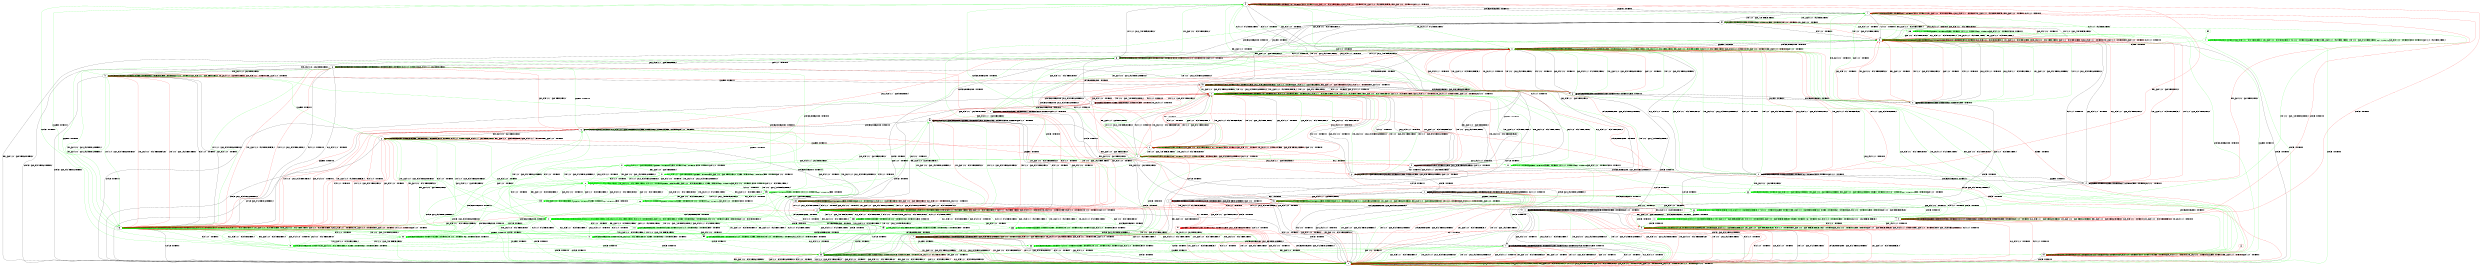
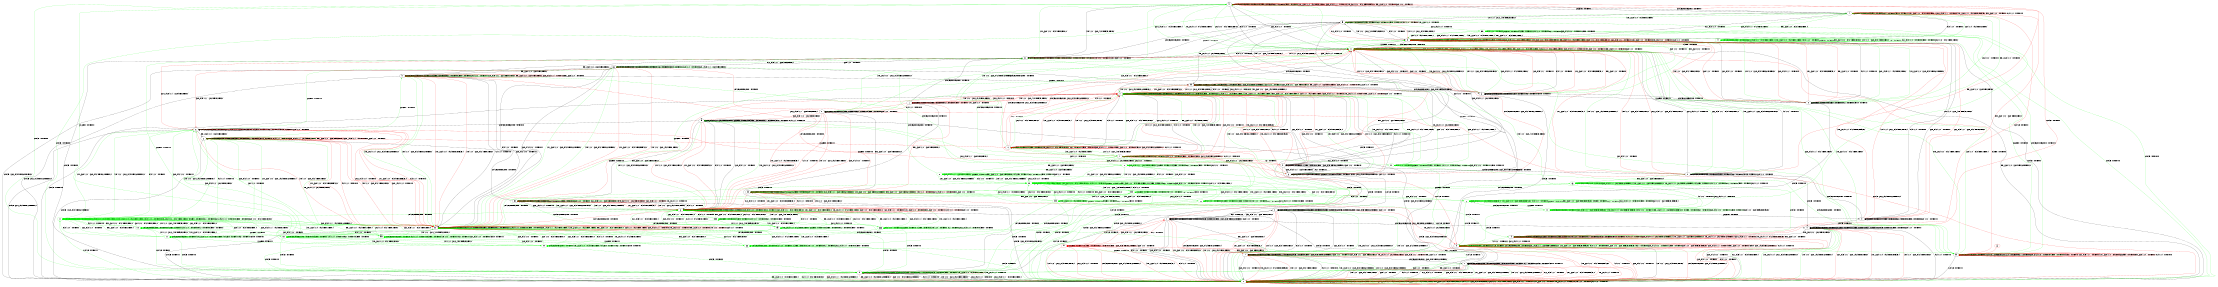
node "hhh": removed
edge "w" -> "d": now "vv" -> "d"
